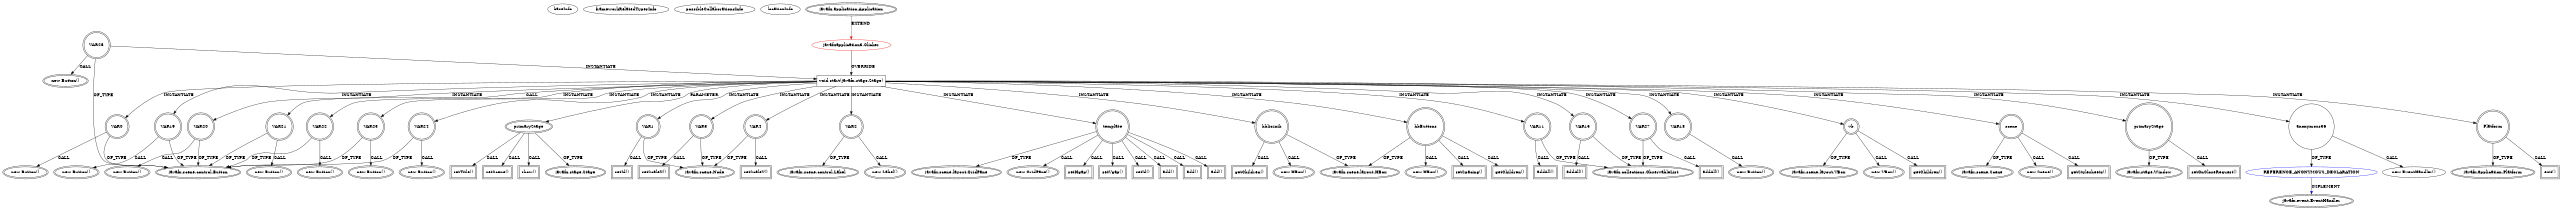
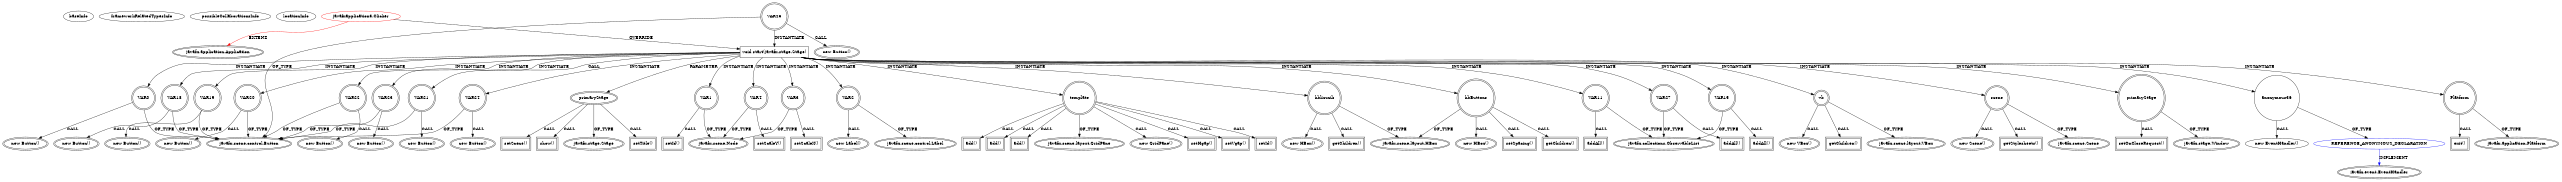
edge "javafx.application.Application" -> "javafxapplication3.Clicker": reversed
edge "VAR18" -> "javafx.scene.control.Button": added, label "OF_TYPE"
